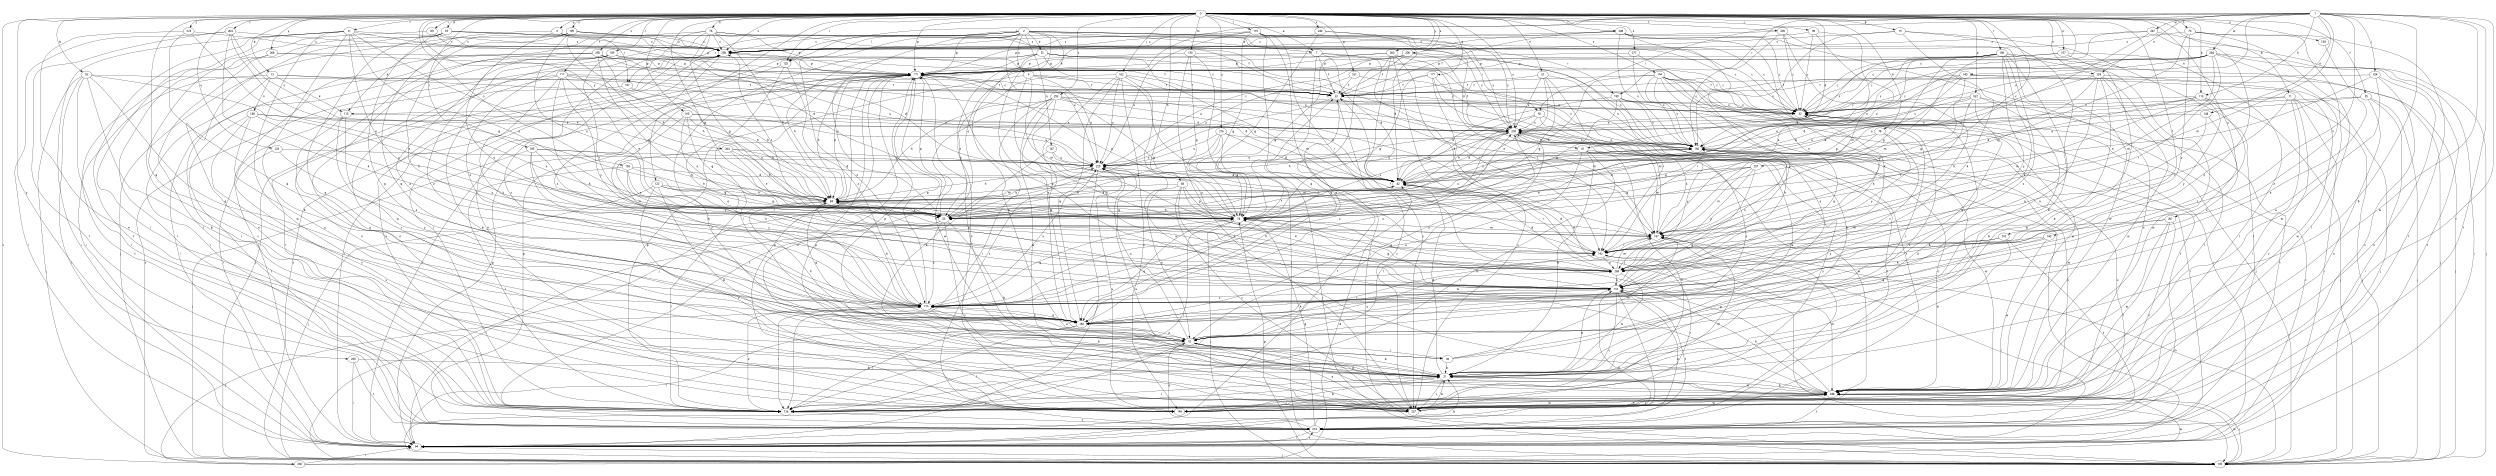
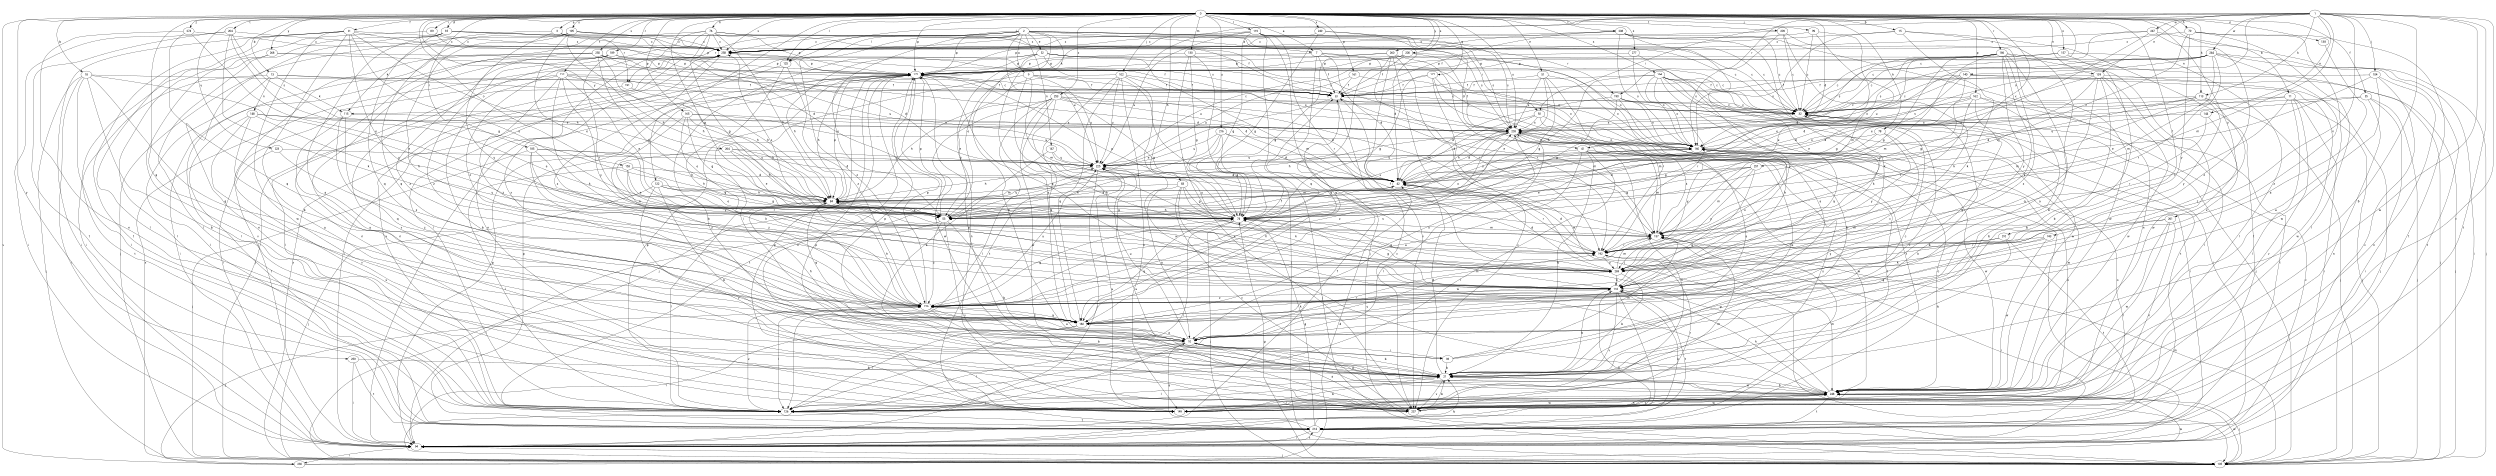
edge "230" -> "94": reversed
